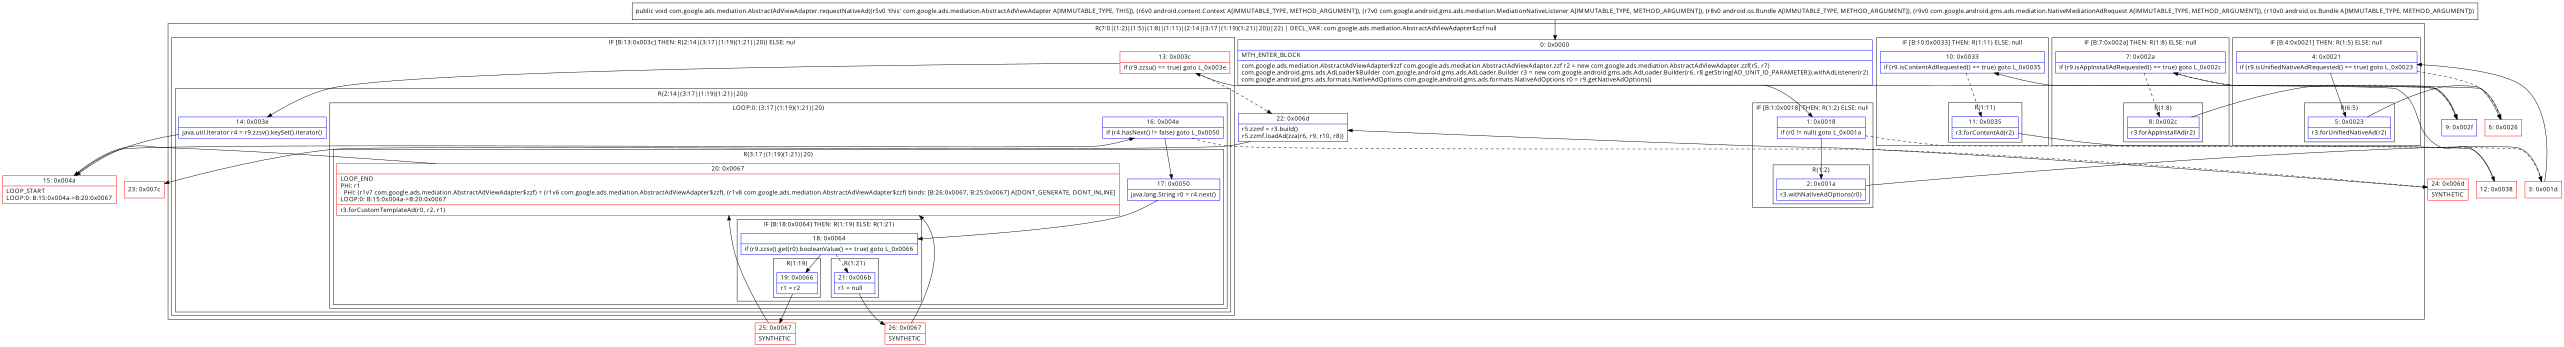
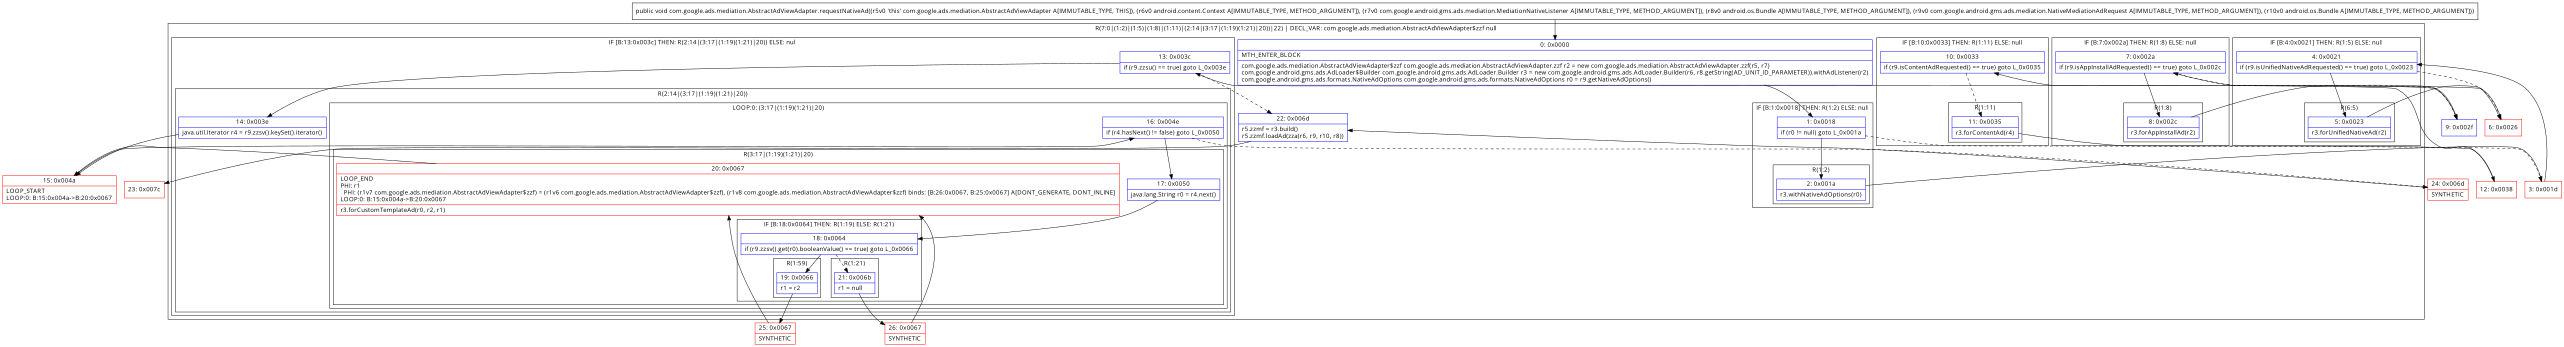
node "13: 0x003c": color red -> blue
edge "7: 0x002a" -> "8: 0x002c": style dashed -> solid
node "11: 0x0035": text "r3.forContentAd(r2)" -> "r3.forContentAd(r4)"
cluster "R(1:19)": label "R(1:19)" -> "R(1:59)"
